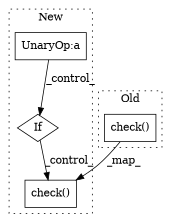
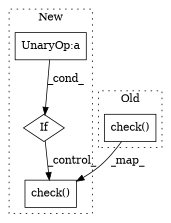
edge "UnaryOp:a" -> "If": label "_control_" -> "_cond_"
